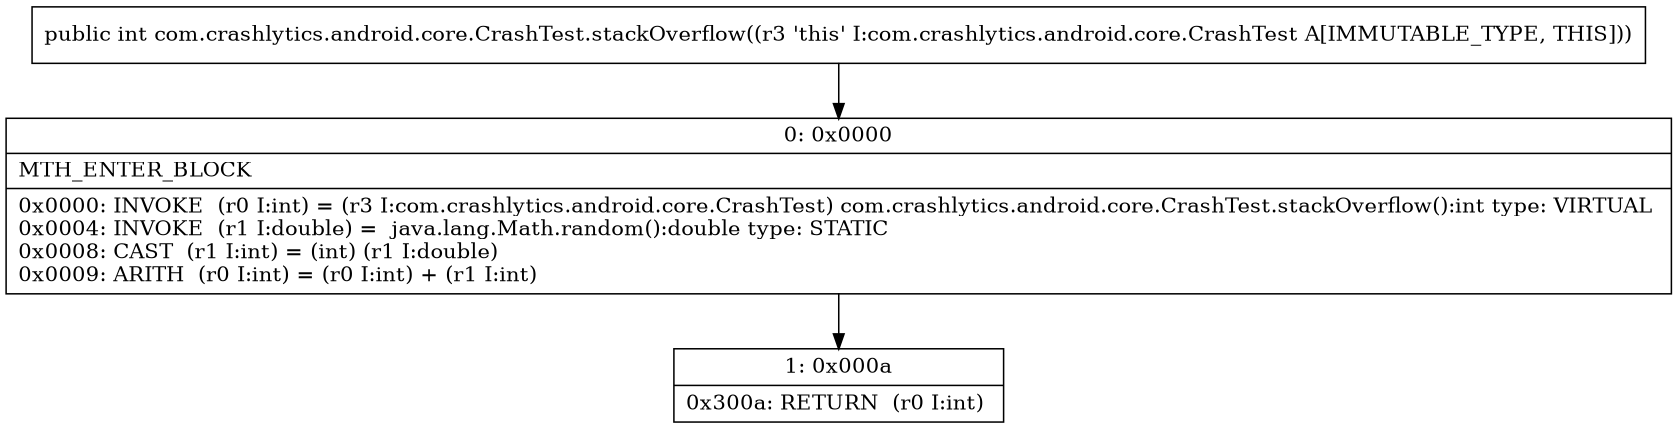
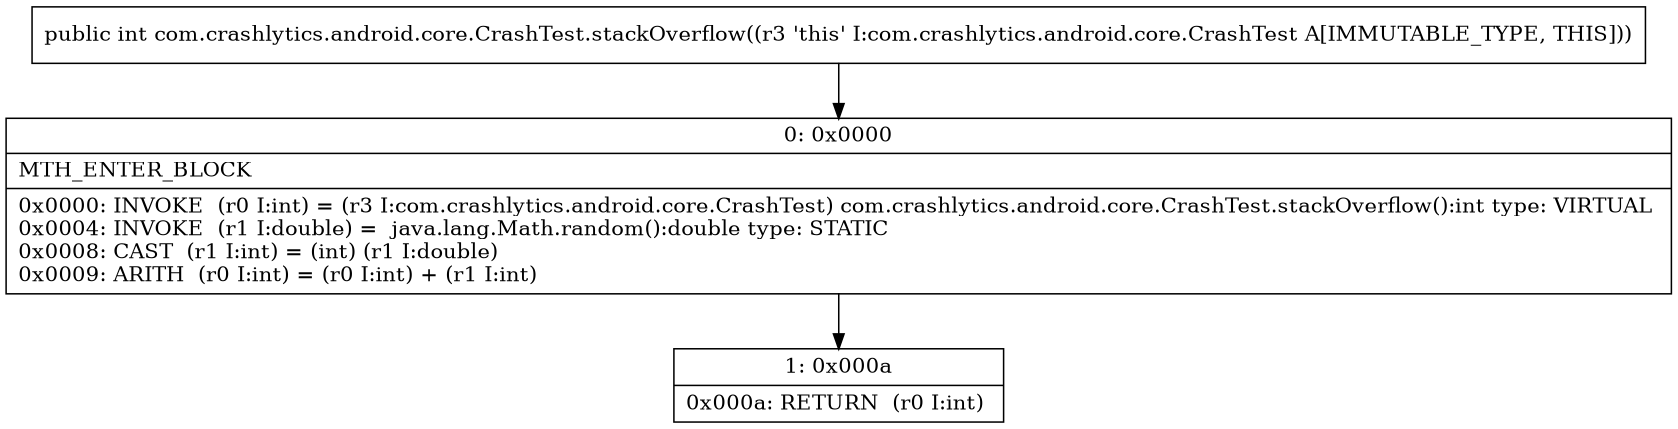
node "1: 0x000a": text "0x300a: RETURN  (r0 I:int)" -> "0x000a: RETURN  (r0 I:int)"
